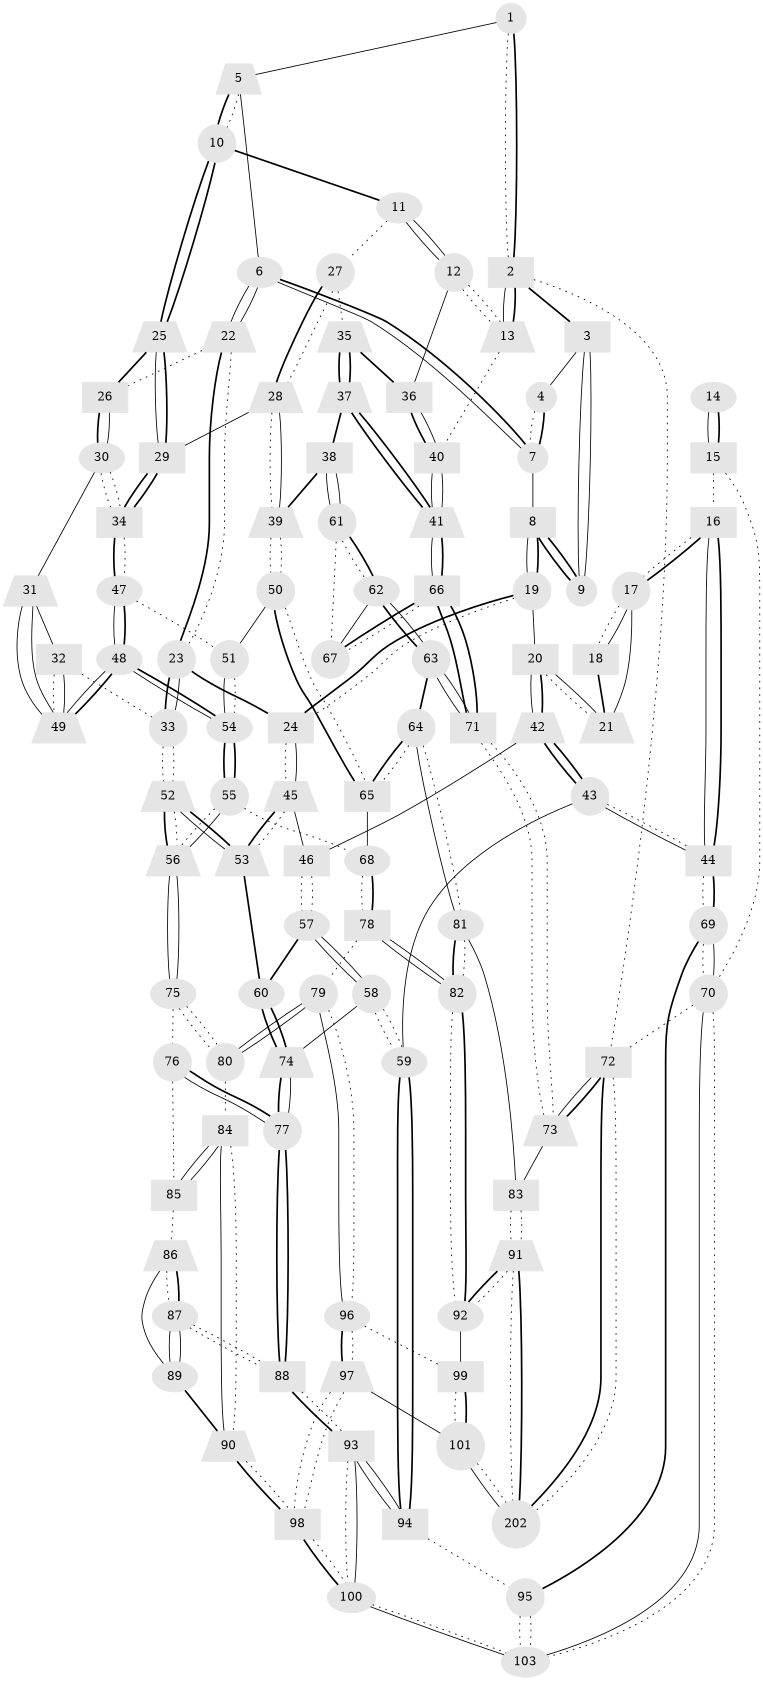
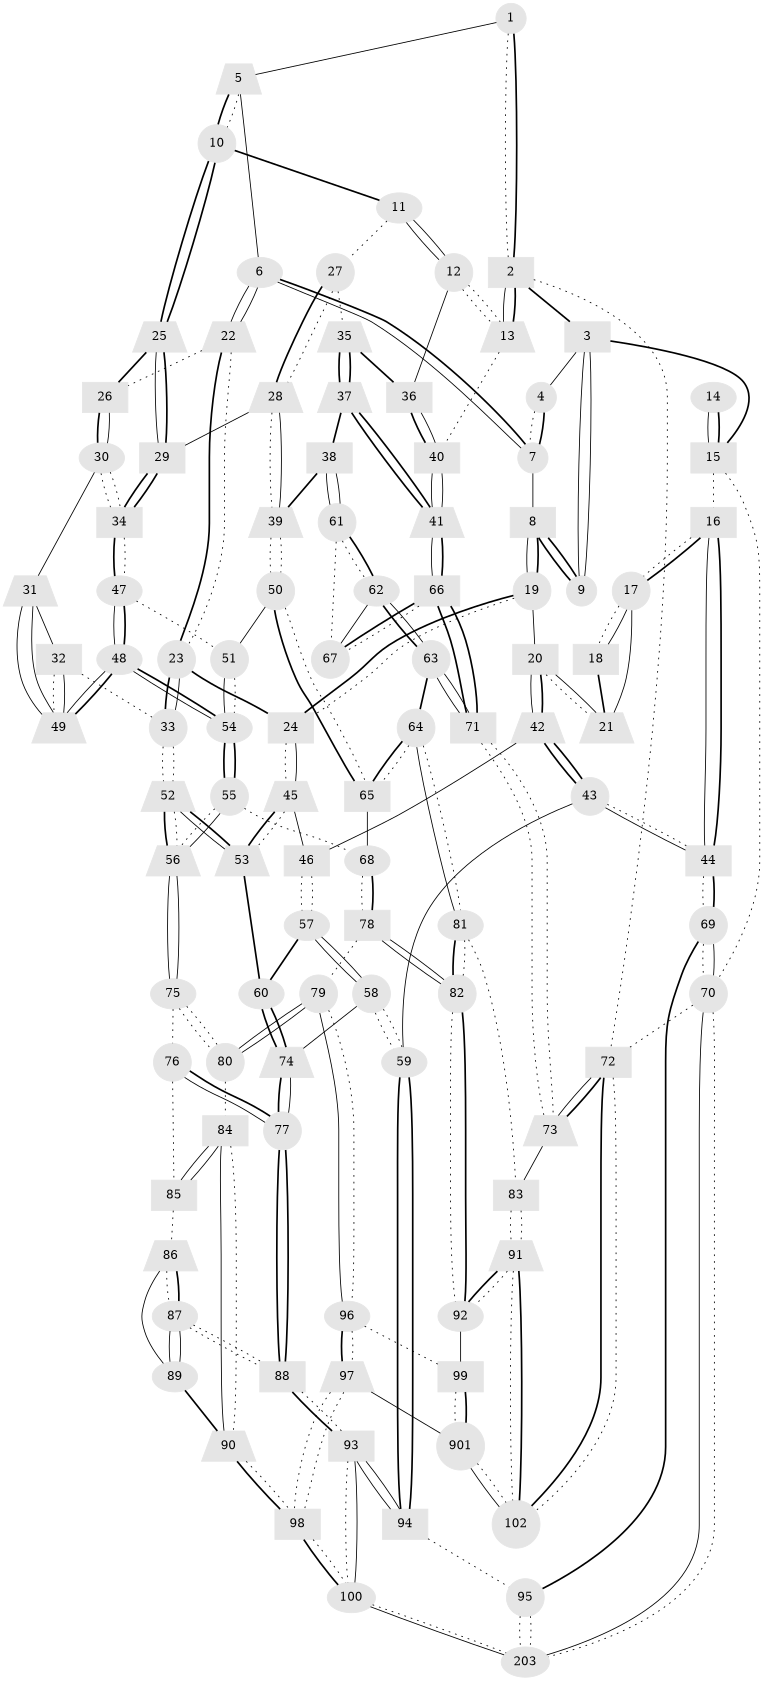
edge "3" -- "15": added
edge "81" -- "83": style solid -> dotted
node "101": label "101" -> "901"
node "202": label "202" -> "102"
node "103": label "103" -> "203"
